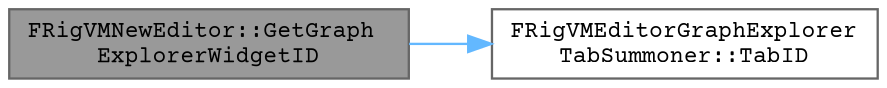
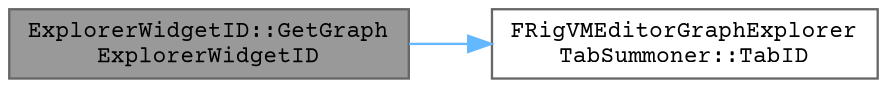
node "FRigVMNewEditor::GetGraph ExplorerWidgetID": label "FRigVMNewEditor::GetGraph ExplorerWidgetID" -> "ExplorerWidgetID::GetGraph ExplorerWidgetID"
